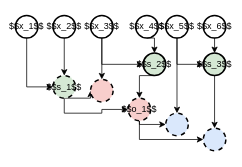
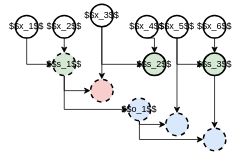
node "$$x_3$$": moved (102, 27) -> (102, 15)
edge "$$s_2$$" -> "$$o_1$$": removed
node "$$s_1$$": moved (64, 87) -> (64, 64)
node "$$o_1$$": fillcolor #f8cecc -> #dae8fc
